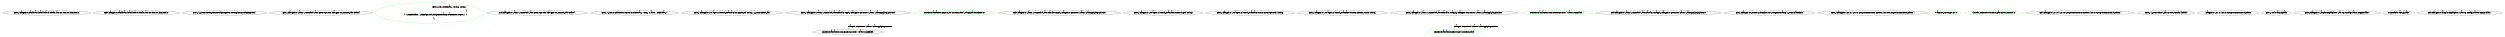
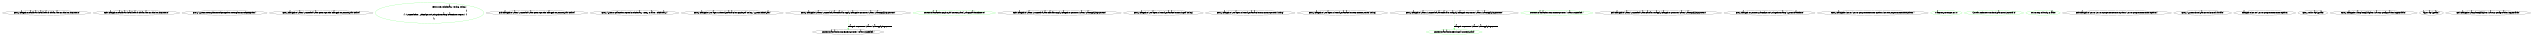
node "LowerLogVerbosity = false": added
node "succeeded.MapSignalR()": label "succeeded.MapSignalR()" -> "app.MapSignalR()"
